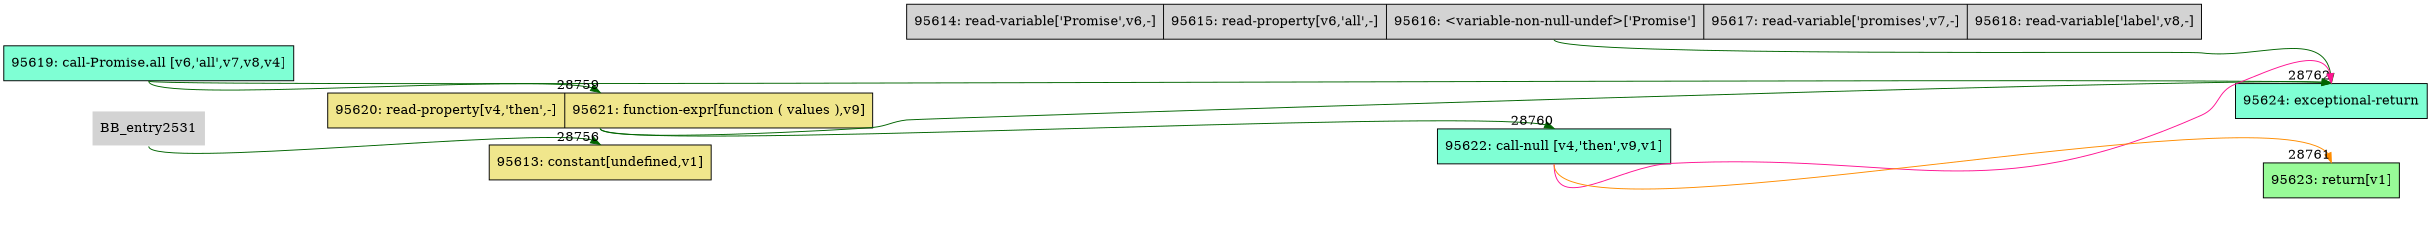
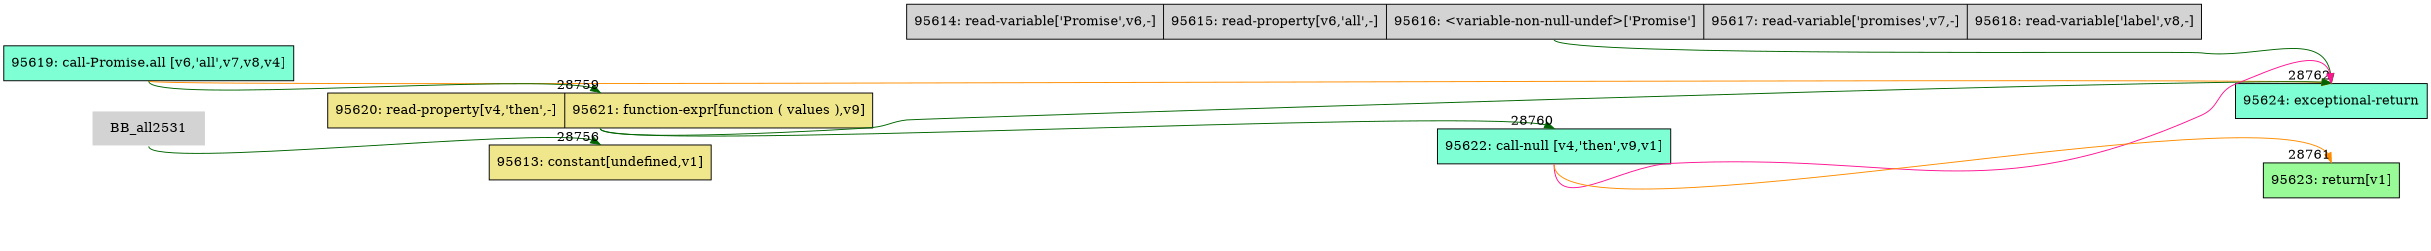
edge "95619: call-Promise.all [v6,'all',v7,v8,v4]" -> "95624: exceptional-return": color darkgreen -> darkorange
node "BB_entry2531": label "BB_entry2531" -> "BB_all2531"
